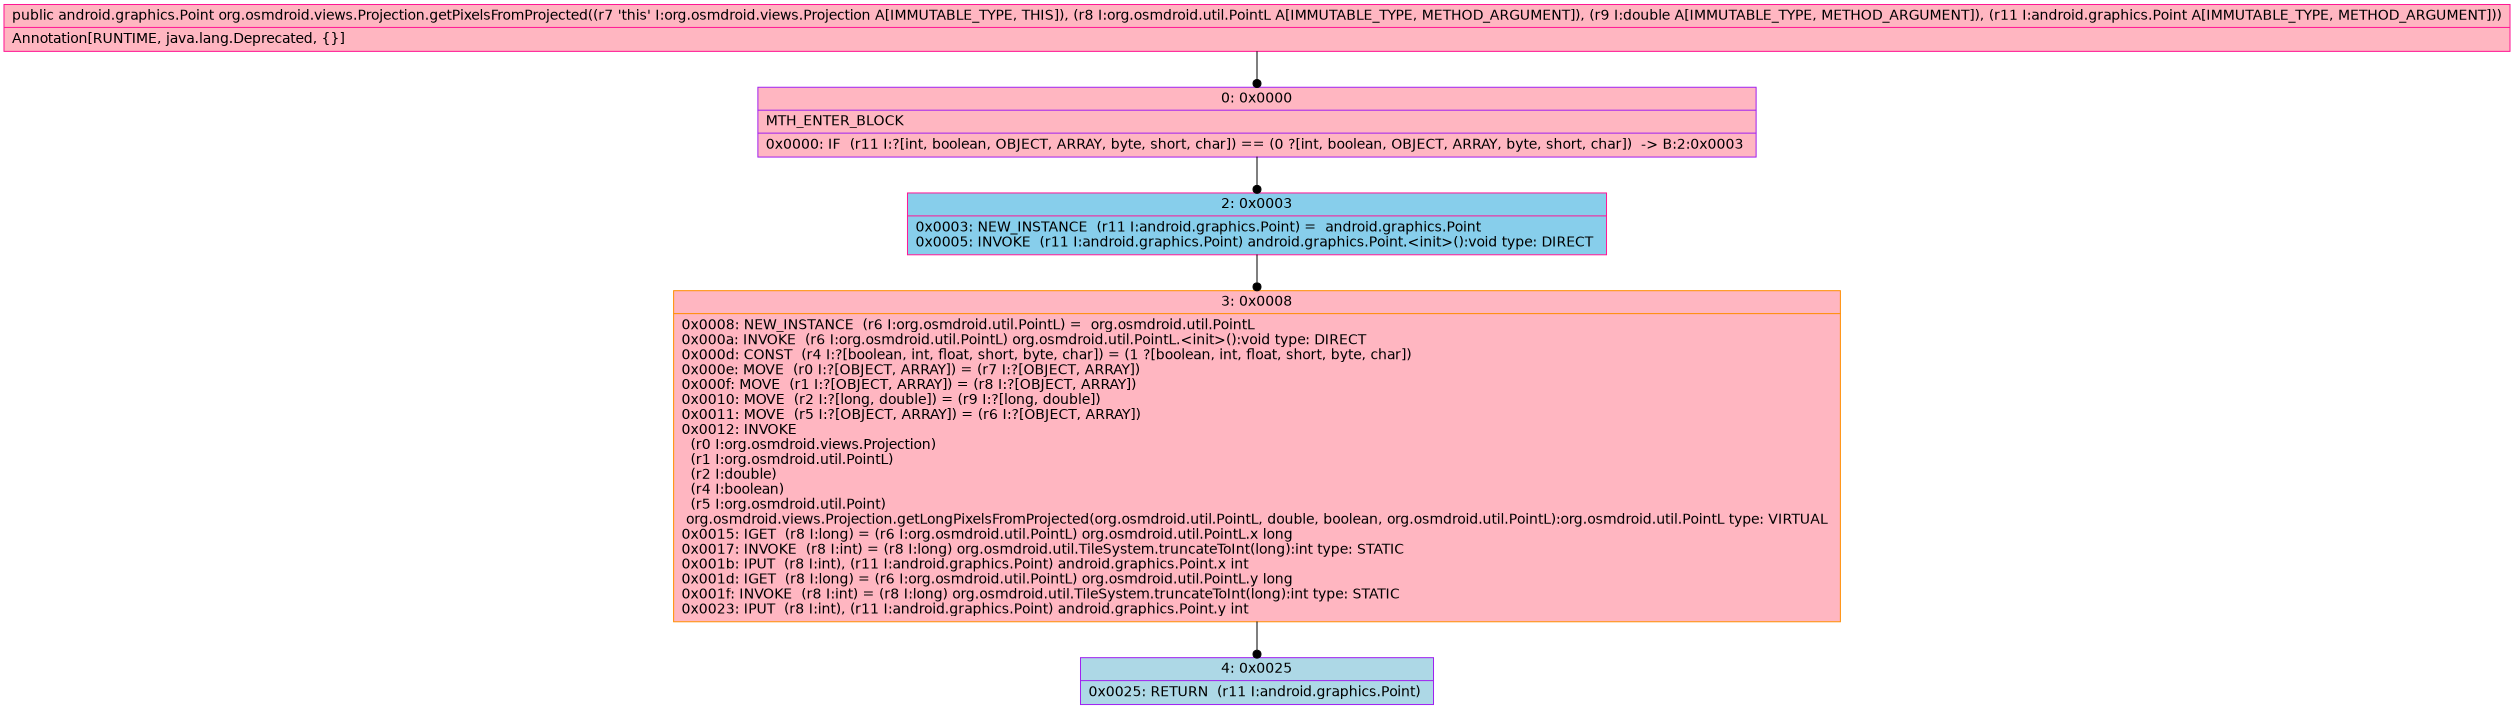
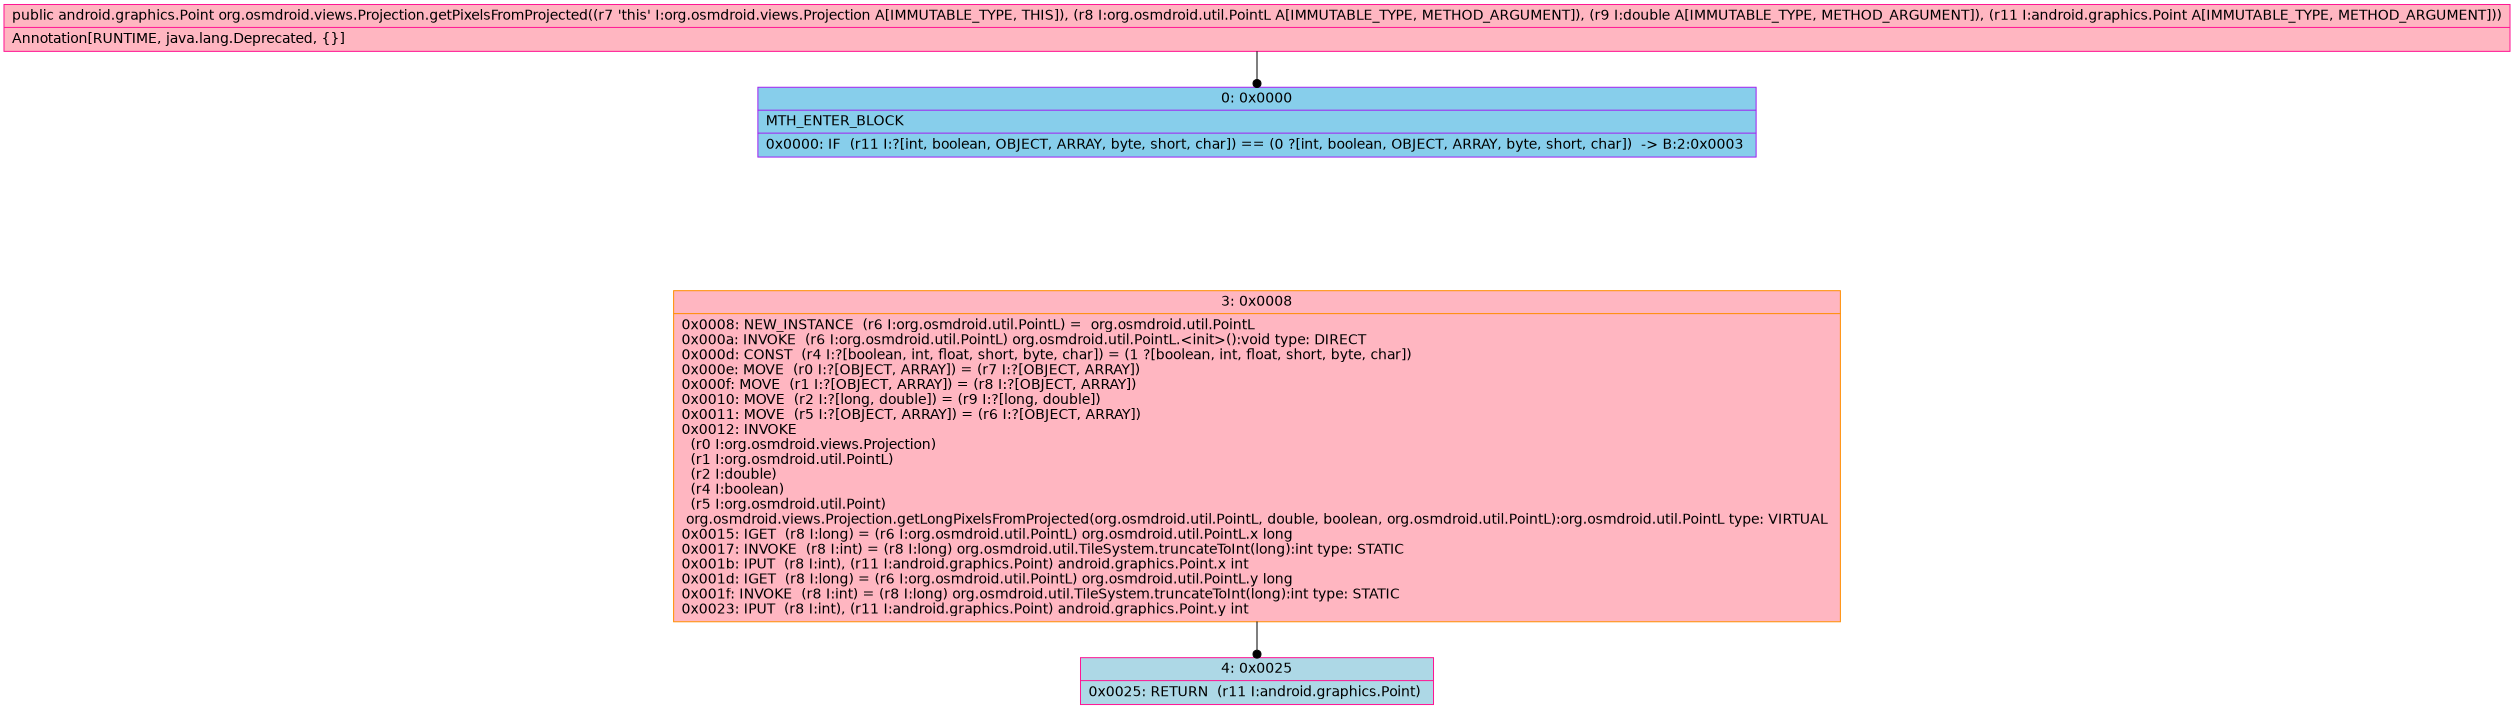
node "0: 0x0000": fillcolor lightpink -> skyblue
node "2: 0x0003": removed
node "4: 0x0025": color purple -> deeppink
